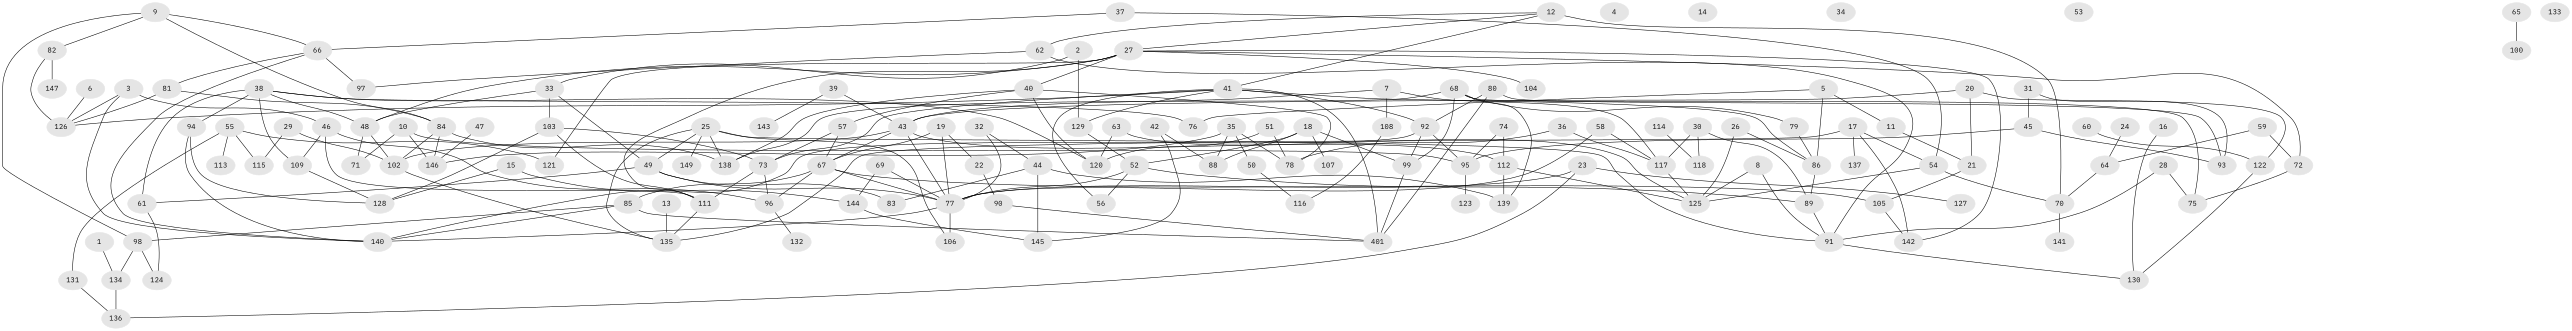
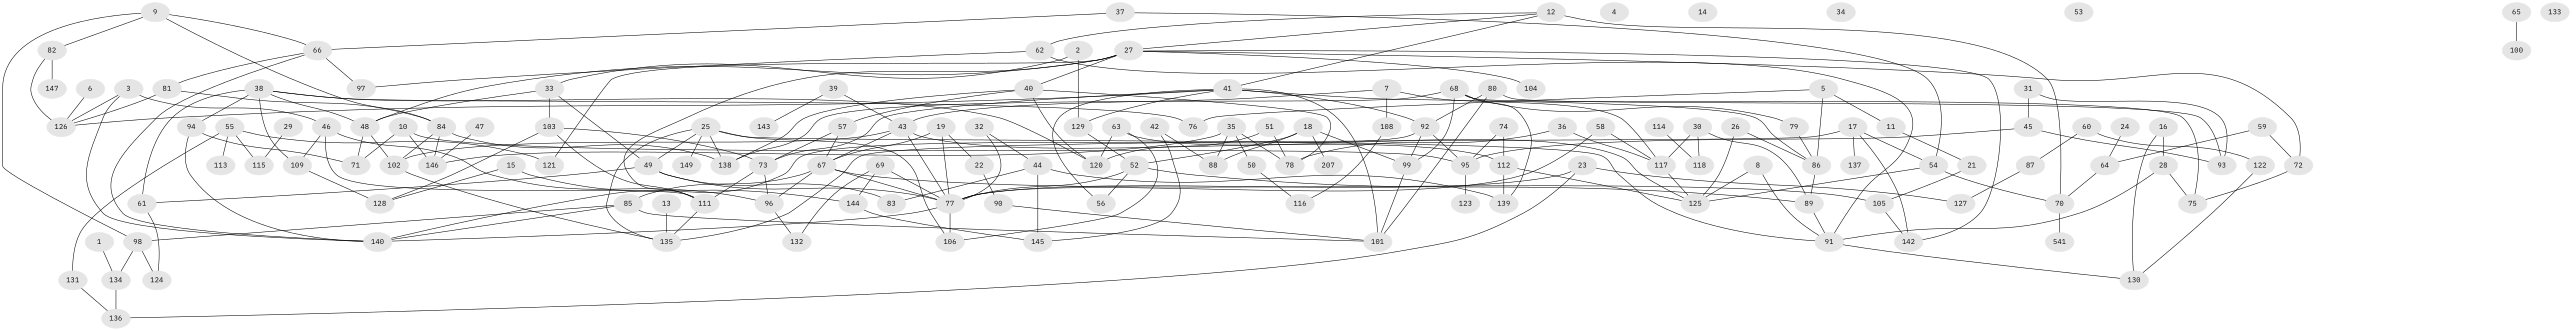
node "20": removed
edge "16" -- "28": added
edge "29" -- "102": removed
node "107": label "107" -> "207"
node "87": added
edge "94" -- "128": now "94" -- "71"
edge "69" -- "132": added
edge "63" -- "106": added
node "401": label "401" -> "101"
node "141": label "141" -> "541"
